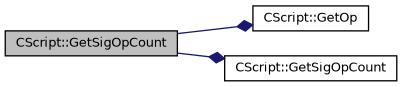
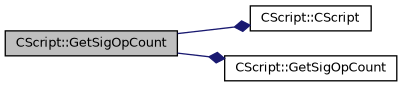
node "CScript::GetOp": label "CScript::GetOp" -> "CScript::CScript"
